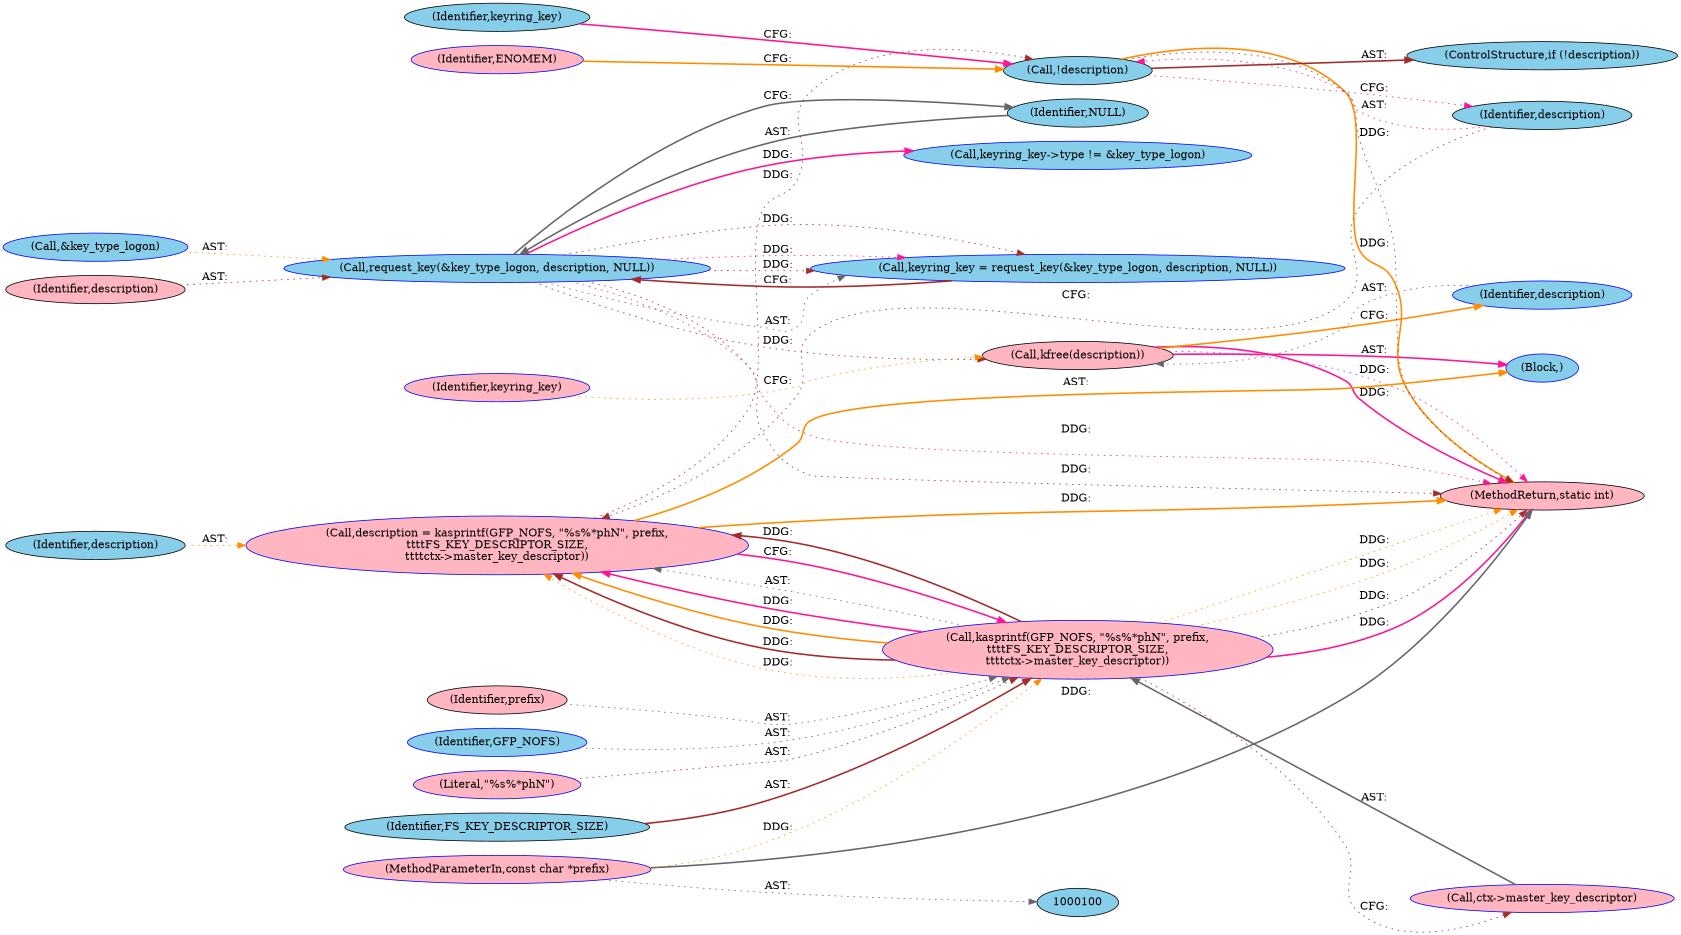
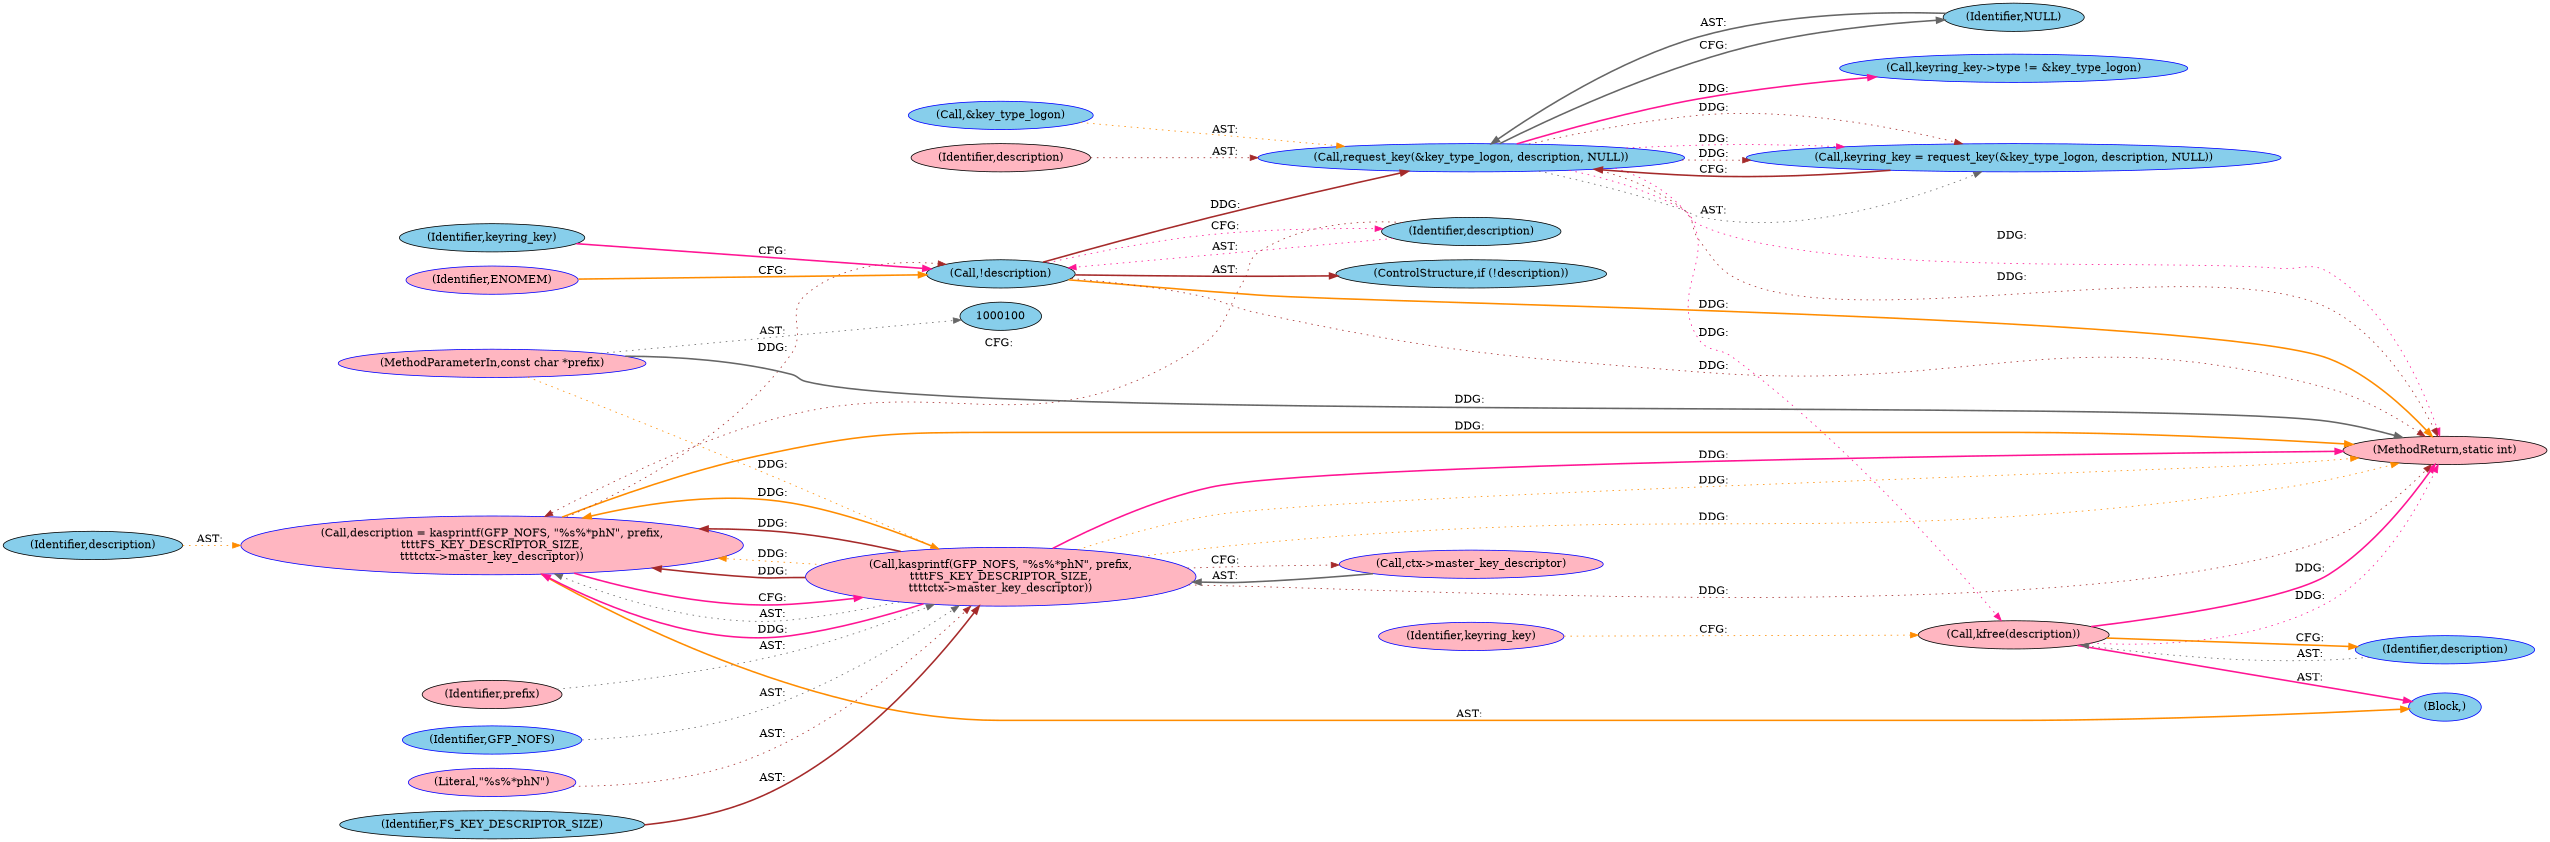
edge "(Call,!description)" -> "(Call,request_key(&key_type_logon, description, NULL))": added, label "DDG:"
edge "(Call,request_key(&key_type_logon, description, NULL))" -> "(Call,kfree(description))": color brown -> deeppink
